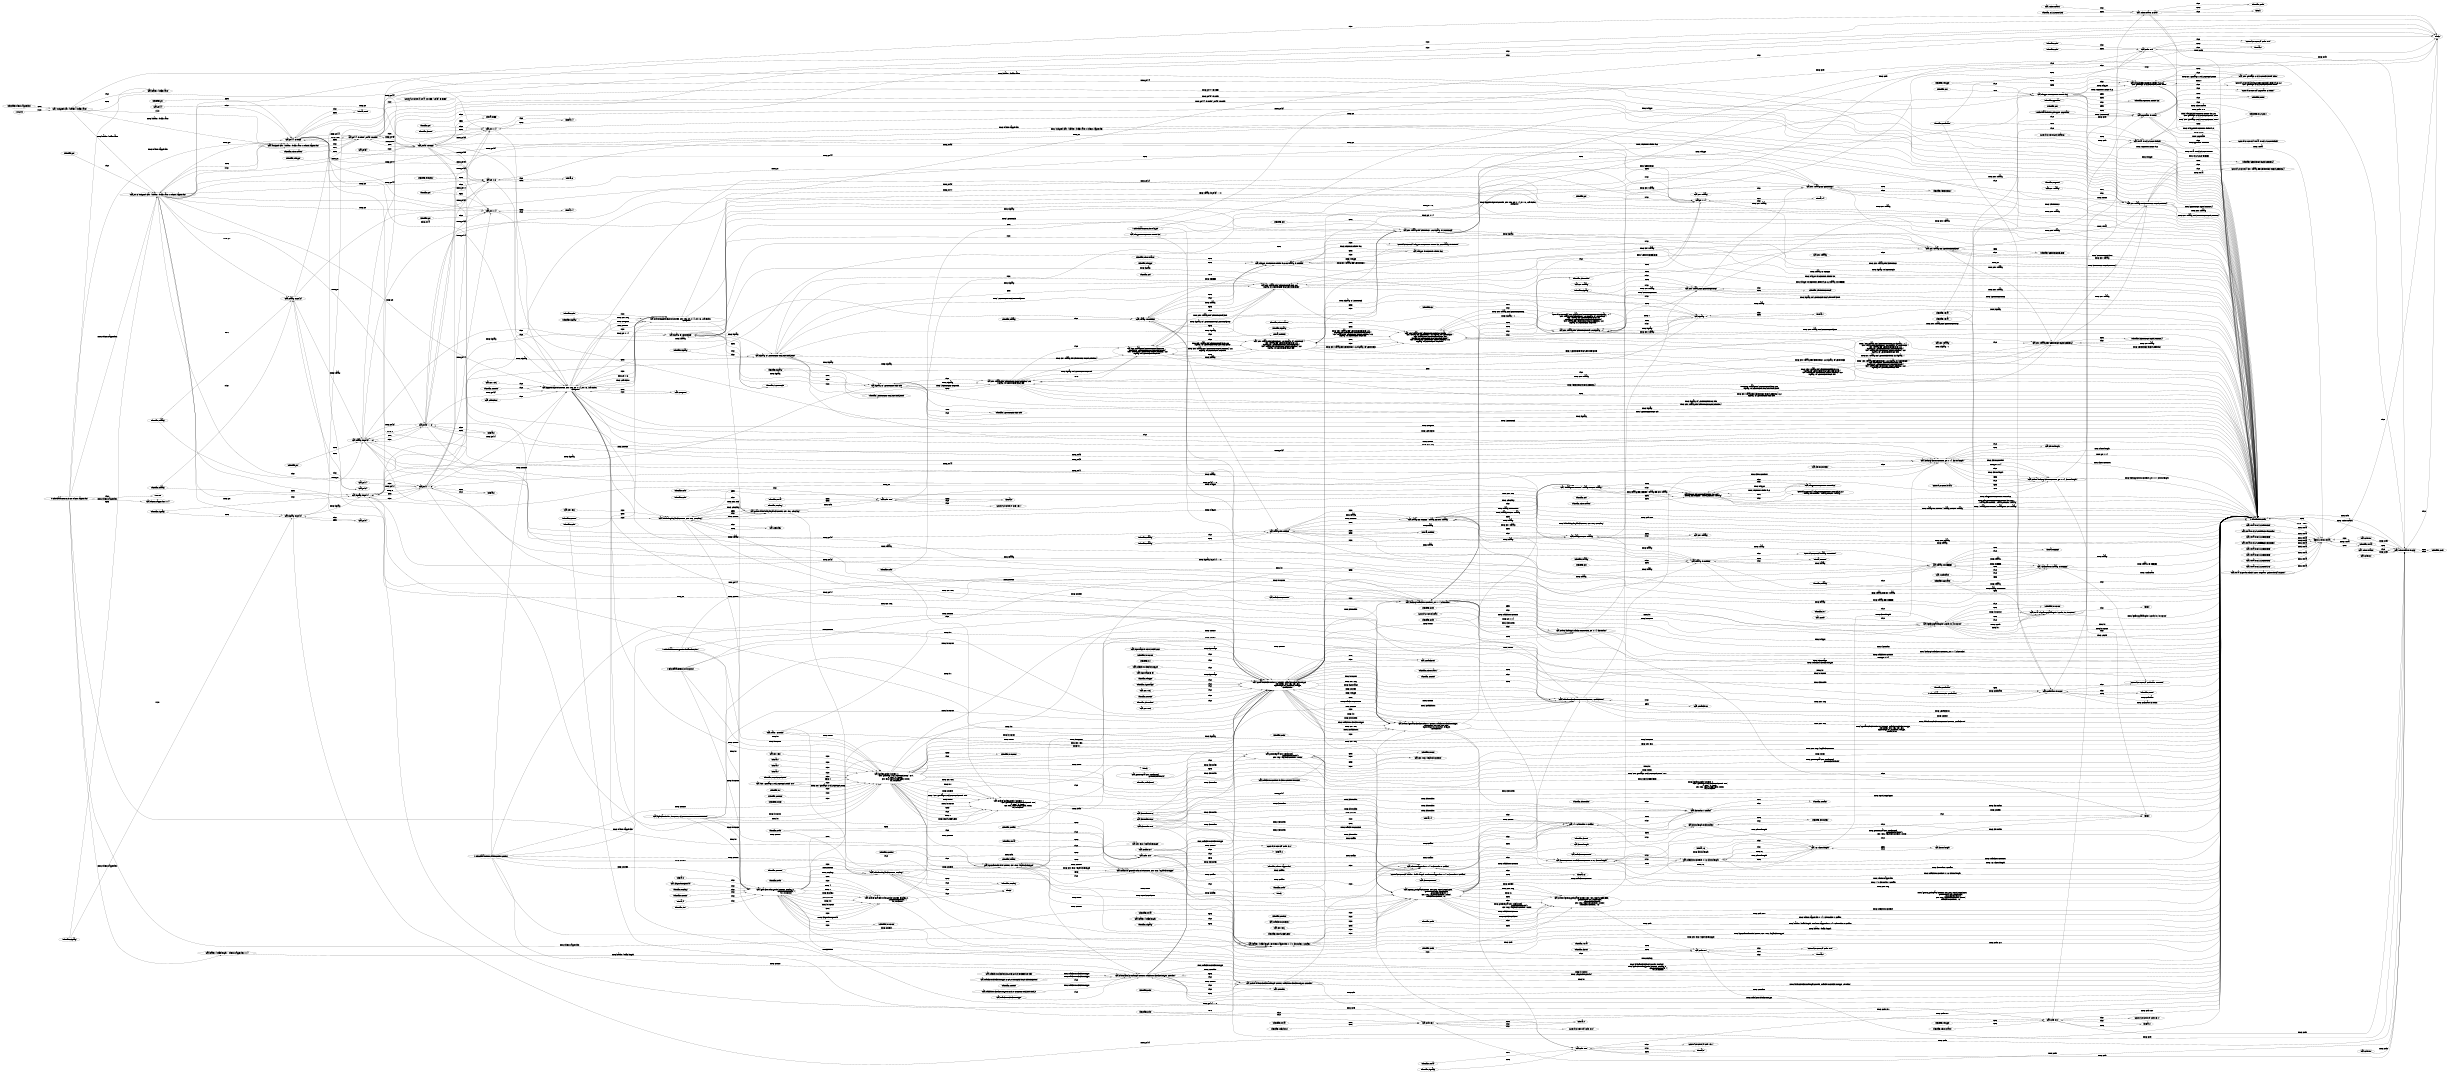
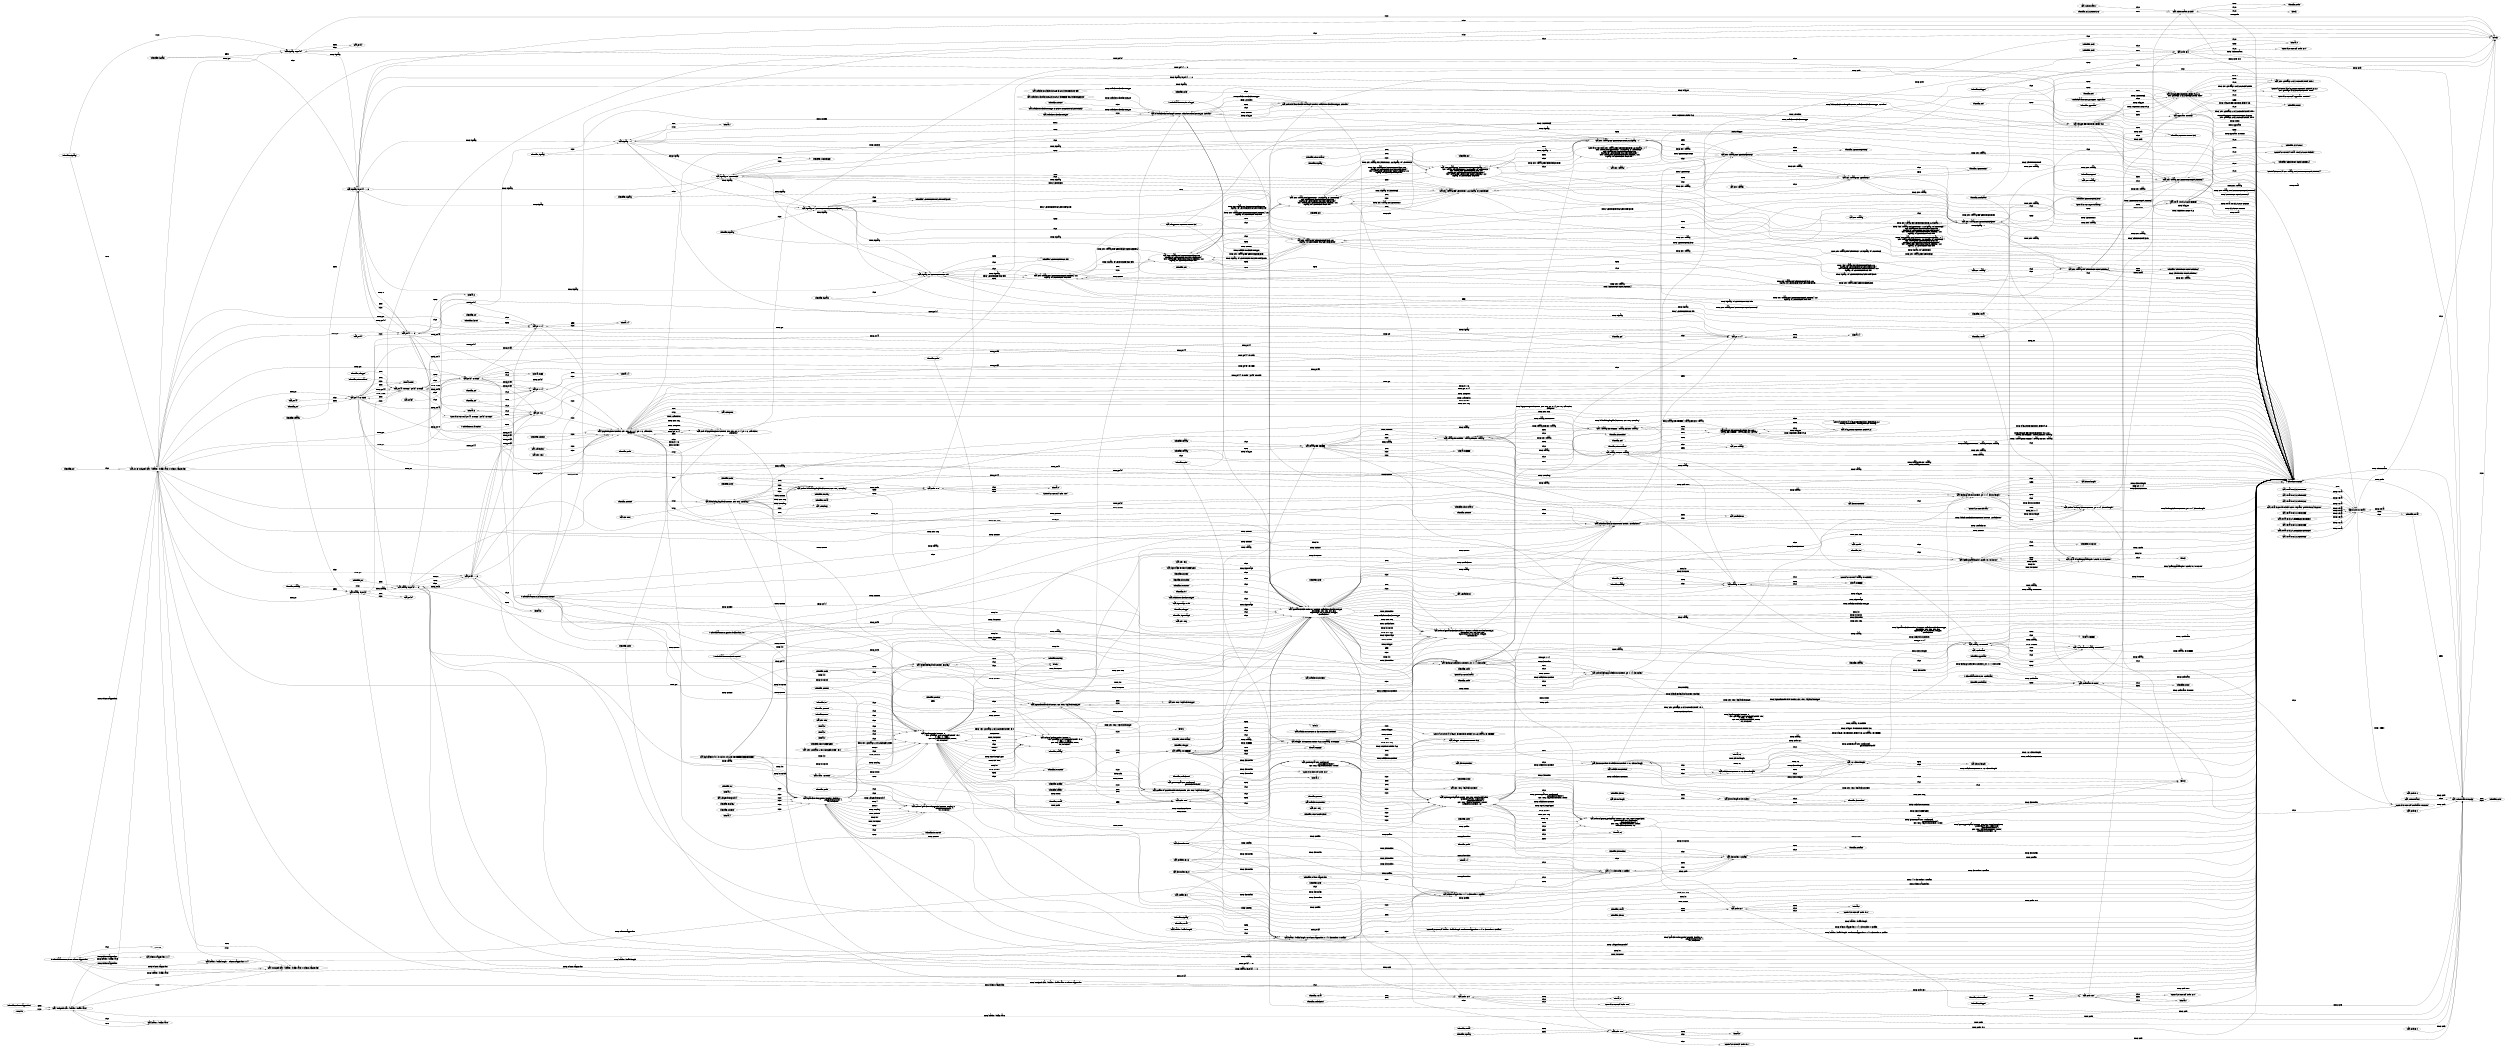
node "(Identifier,direction)": label "(Identifier,direction)" -> "(MethodReturn,direction)"
edge "(Call,ptr[1] << 8)" -> "(Call,ptr + 6)": now "(Call,ptr[1] << 8)" -> "(Literal,6)"
edge "(Call,signalg > 1)" -> "(Call,signalg |= ptr[1] << 8)": reversed
edge "(Return,return retval;)" -> "(MethodReturn,RET)": now "(Return,return retval;)" -> "(ControlStructure,if (conf_state != NULL))"
node "(Call,cksum_len = 16)": label "(Call,cksum_len = 16)" -> "(Call,code_len = 16)"
node "(Call,&sumlen)": removed
